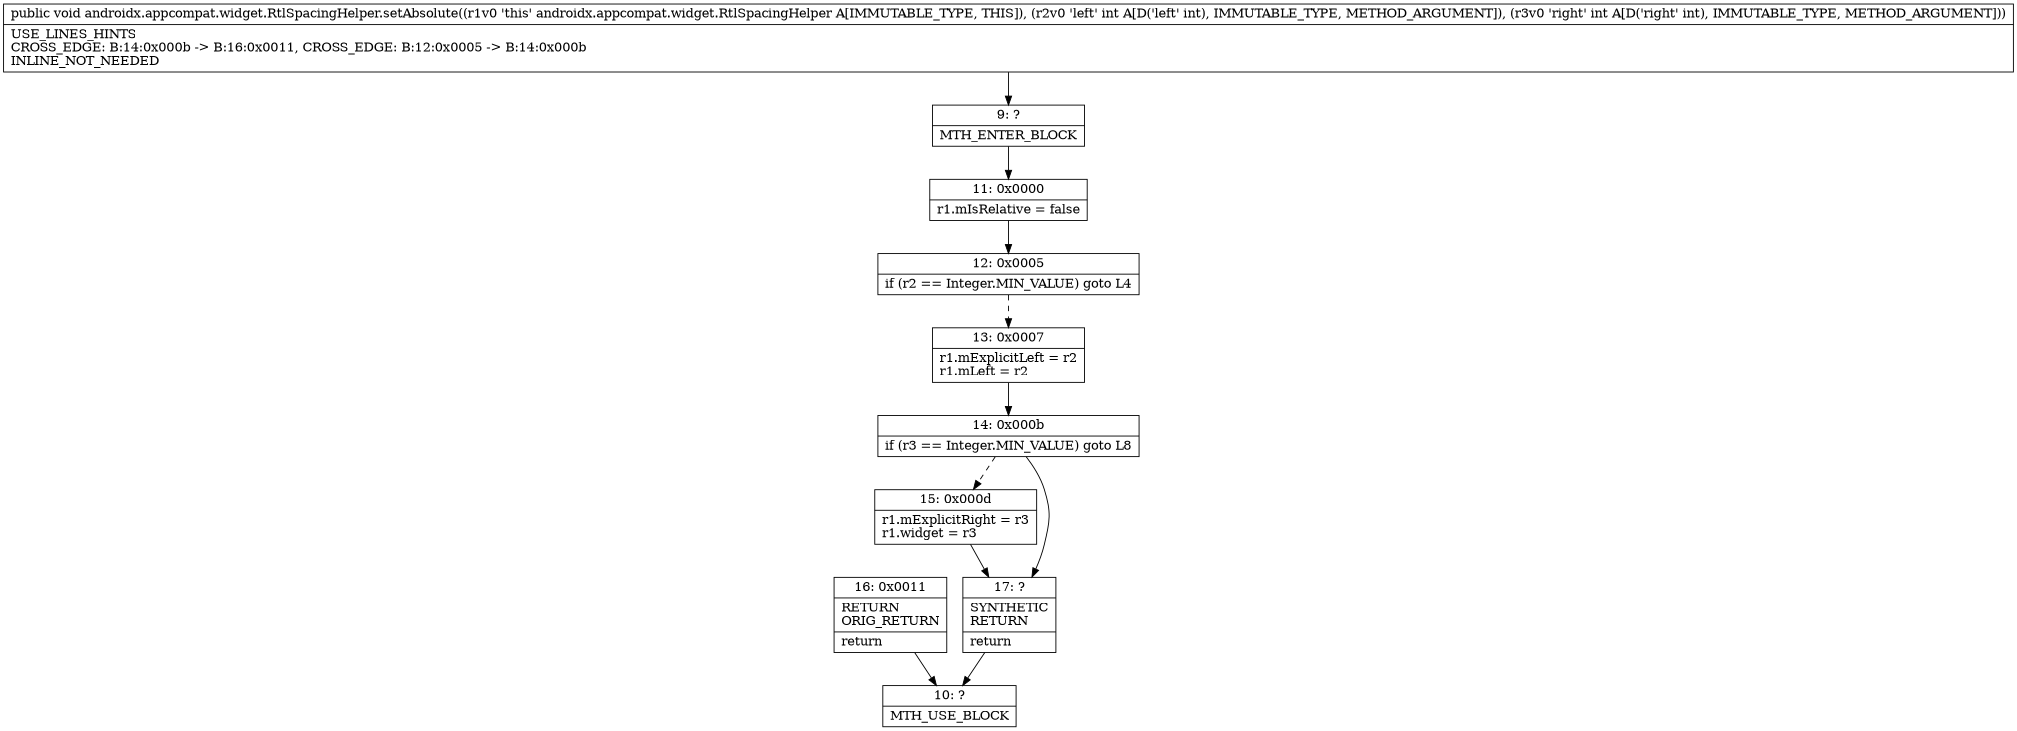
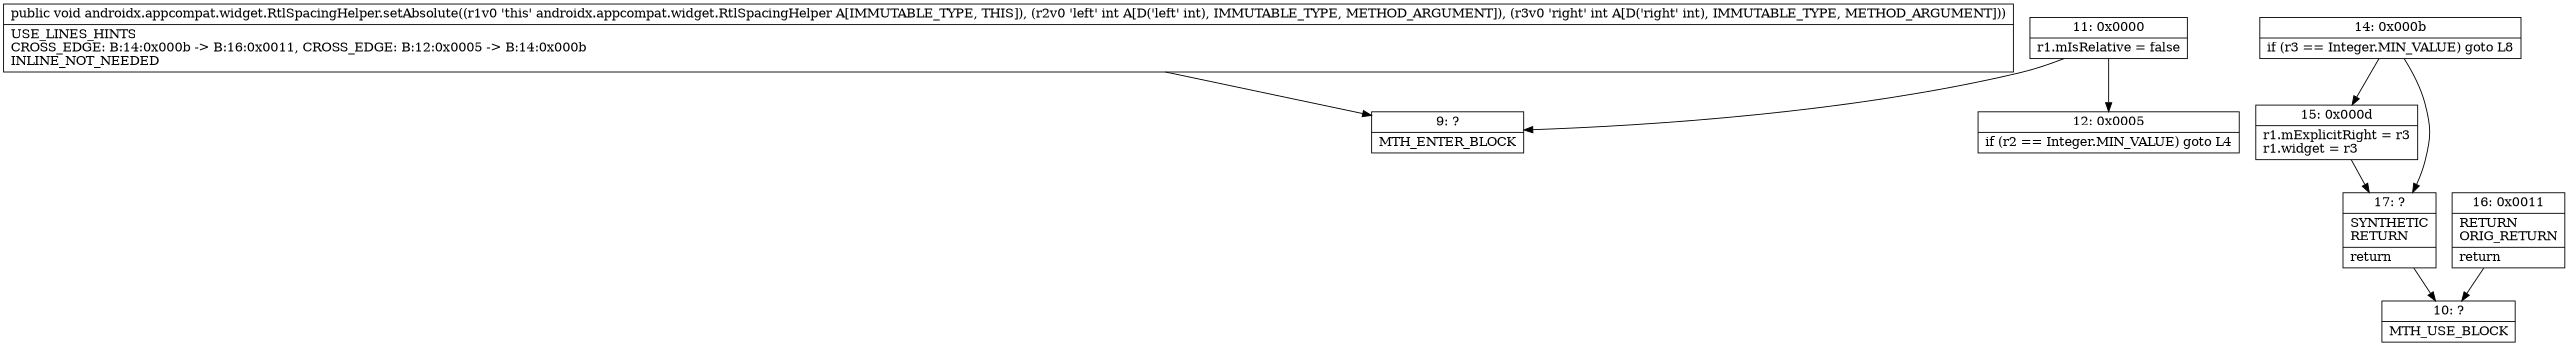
edge "9: ?" -> "11: 0x0000": reversed
node "13: 0x0007": removed
edge "14: 0x000b" -> "15: 0x000d": style dashed -> solid
